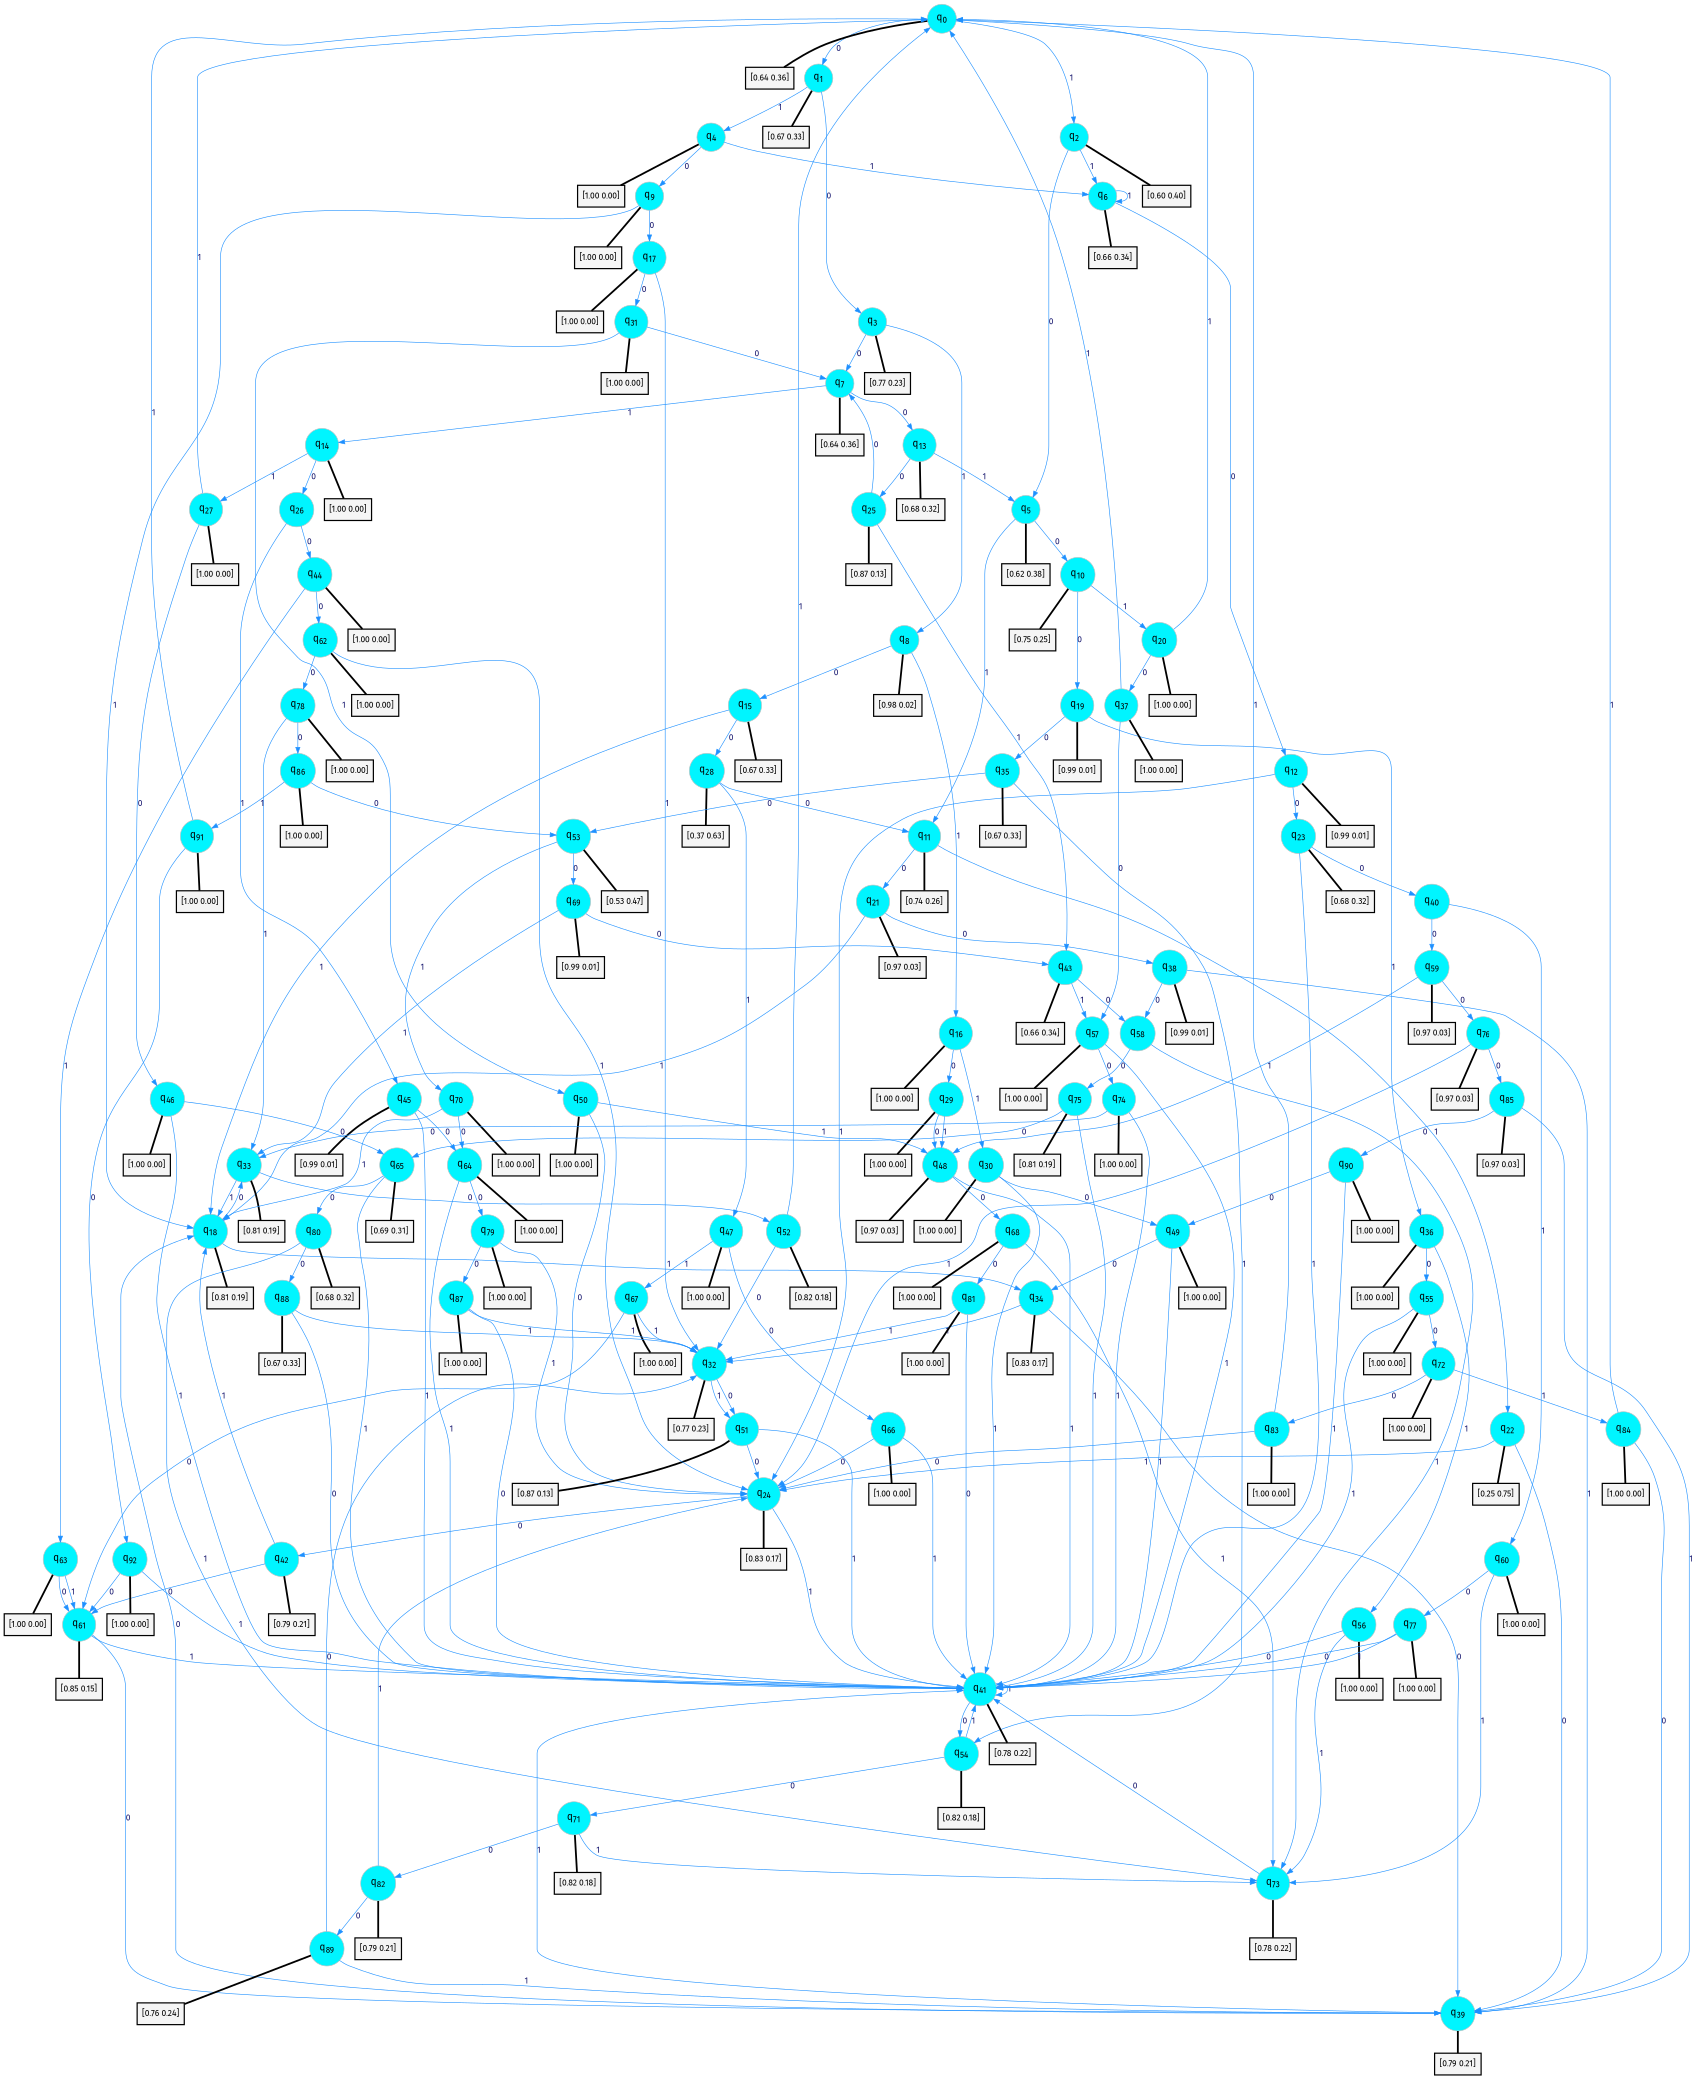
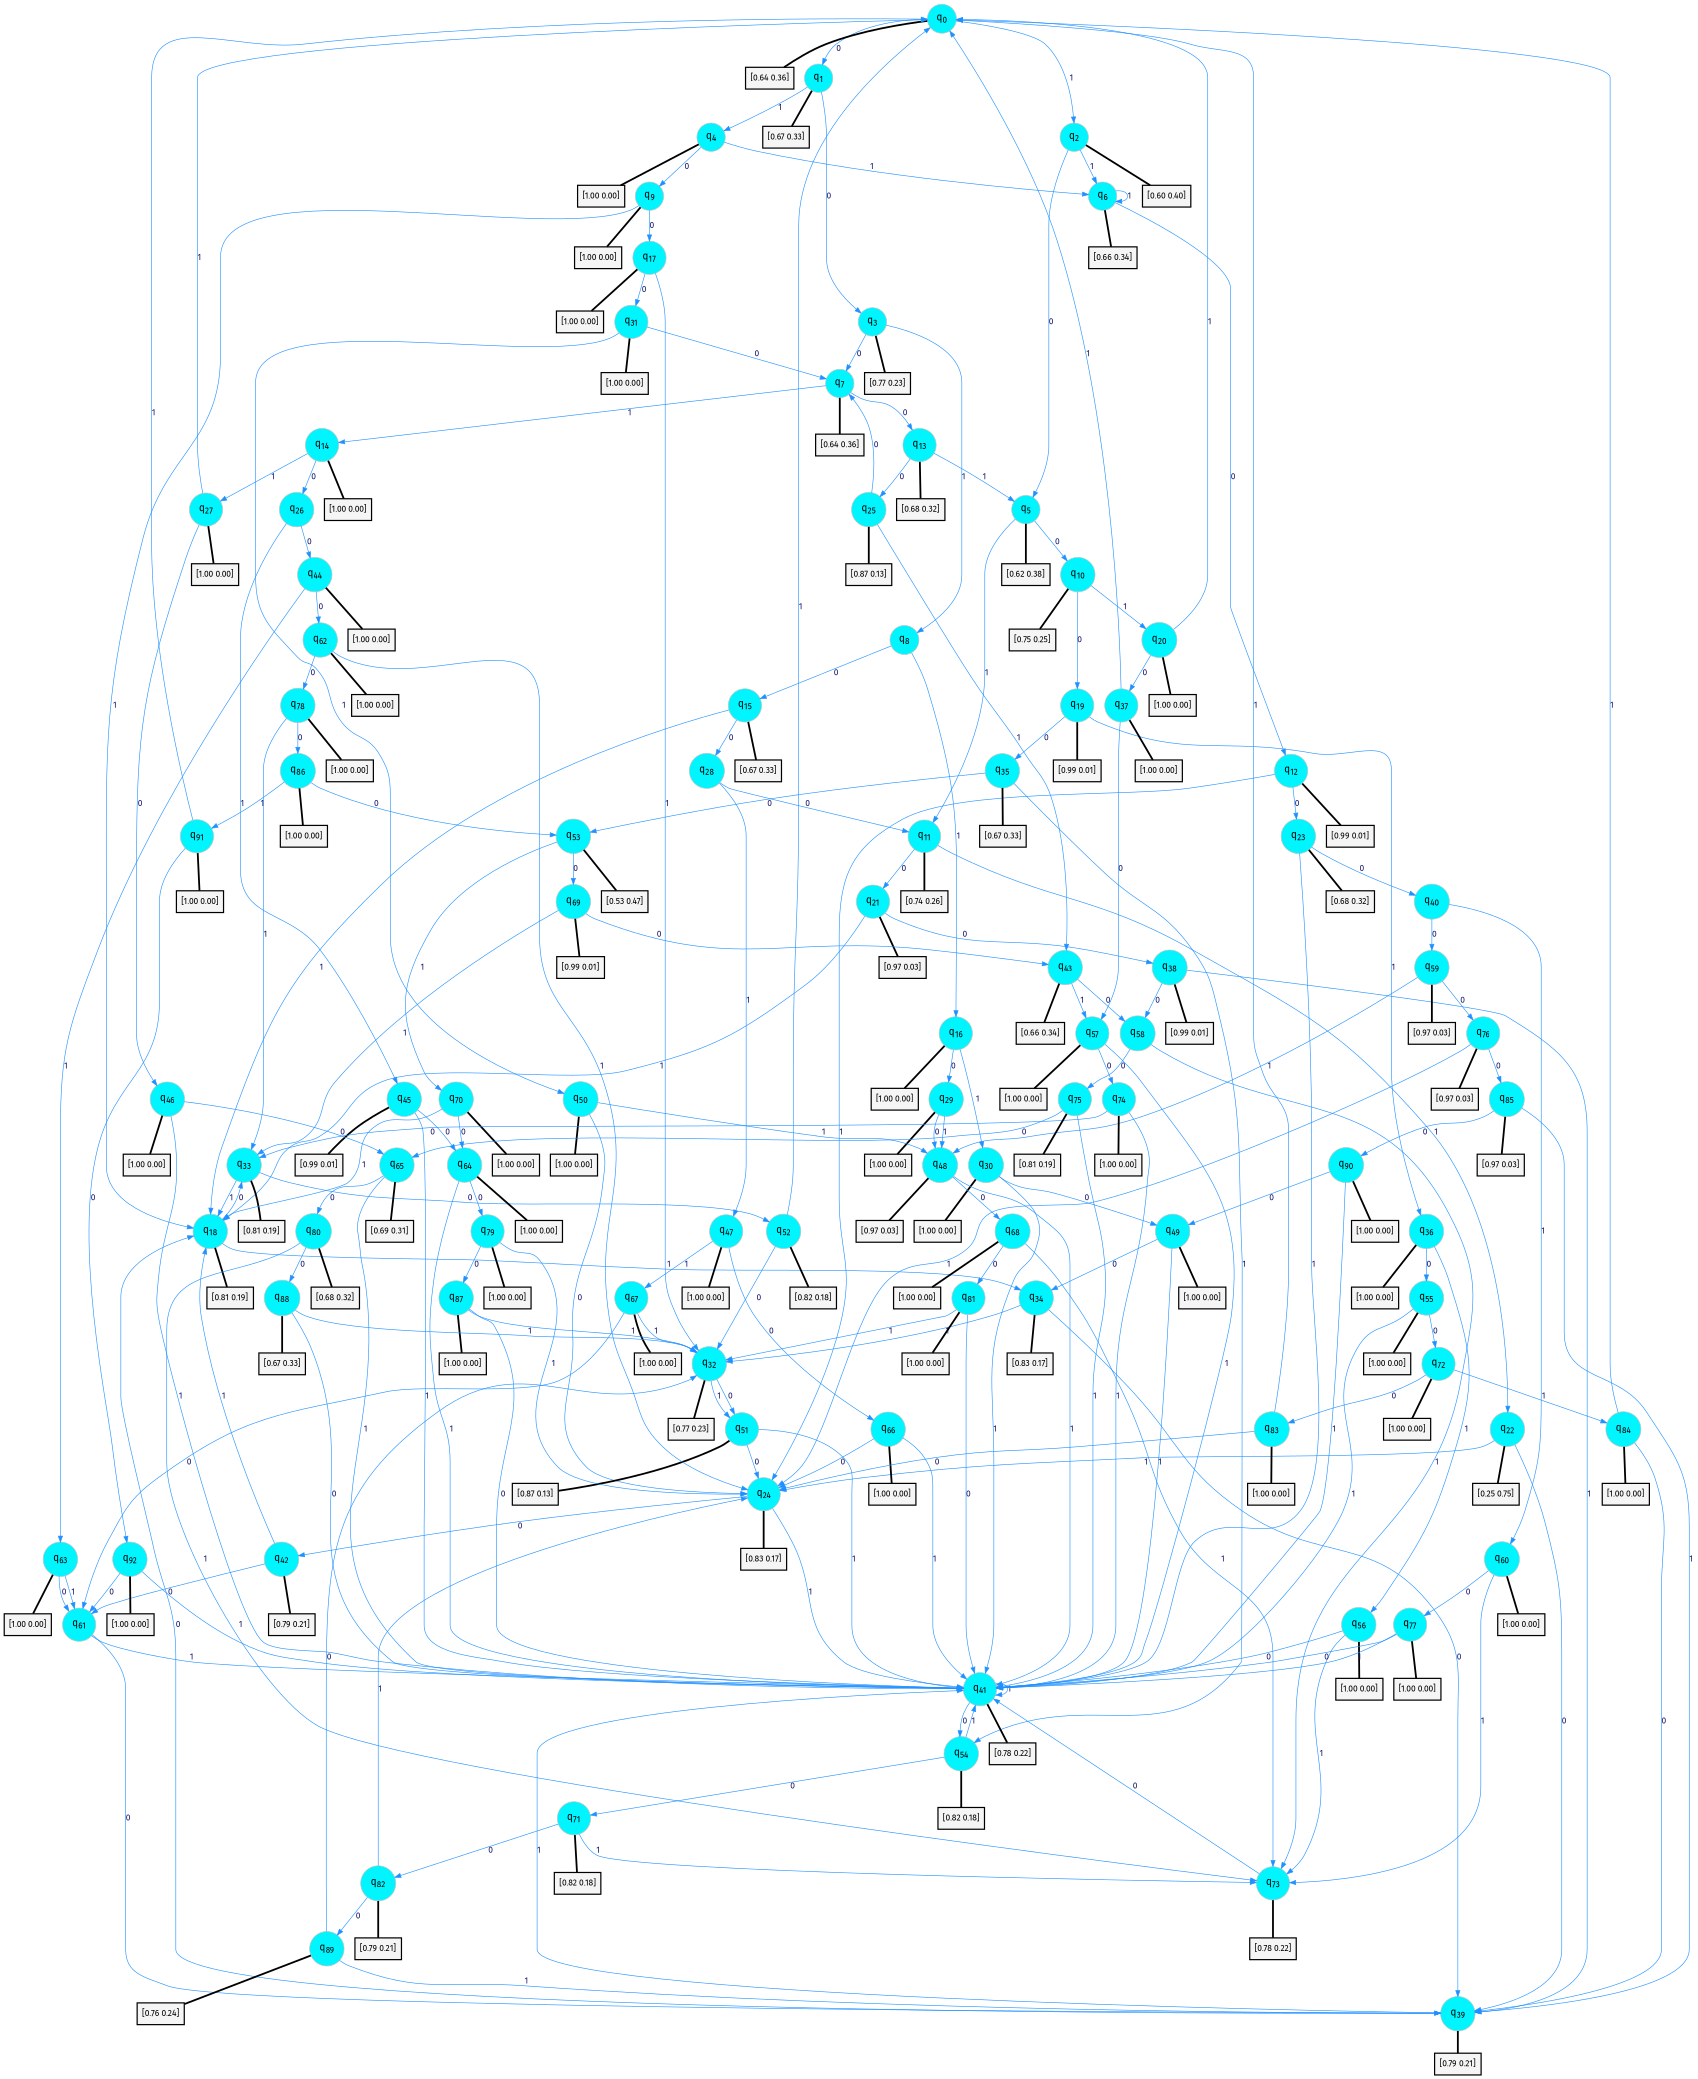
node "[0.98 0.02]": removed
node "[0.37 0.63]": removed
node "[0.85 0.15]": removed
